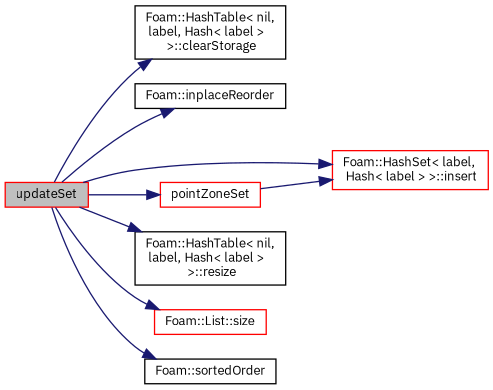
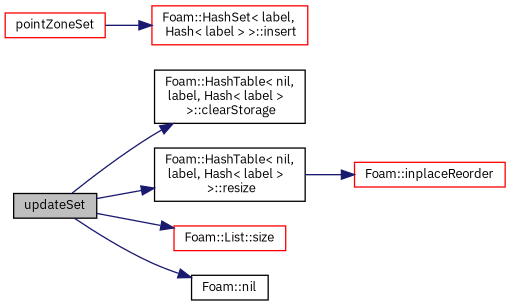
node "Foam::inplaceReorder": color black -> red
edge "updateSet" -> "Foam::inplaceReorder": now "Foam::HashTable< nil, label, Hash< label > >::resize" -> "Foam::inplaceReorder"
edge "updateSet" -> "Foam::HashSet< label, Hash< label > >::insert": removed
node "updateSet": color red -> black
edge "updateSet" -> "pointZoneSet": removed
node "Foam::sortedOrder": label "Foam::sortedOrder" -> "Foam::nil"
